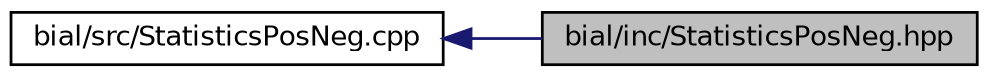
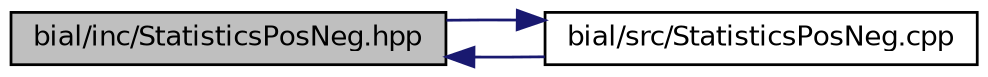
edge "bial/src/StatisticsPosNeg.cpp" -> "bial/inc/StatisticsPosNeg.hpp": added
